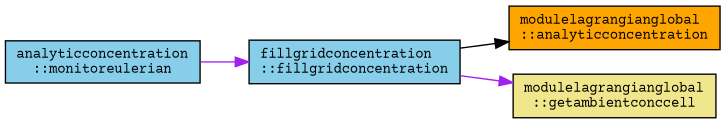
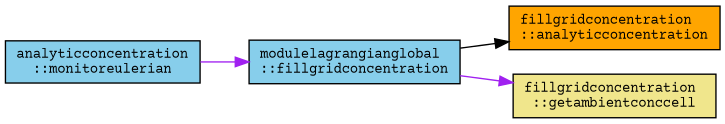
node "modulelagrangianglobal ::analyticconcentration": label "modulelagrangianglobal ::analyticconcentration" -> "fillgridconcentration ::analyticconcentration"
node "fillgridconcentration ::fillgridconcentration": label "fillgridconcentration ::fillgridconcentration" -> "modulelagrangianglobal ::fillgridconcentration"
node "modulelagrangianglobal ::getambientconccell": label "modulelagrangianglobal ::getambientconccell" -> "fillgridconcentration ::getambientconccell"
